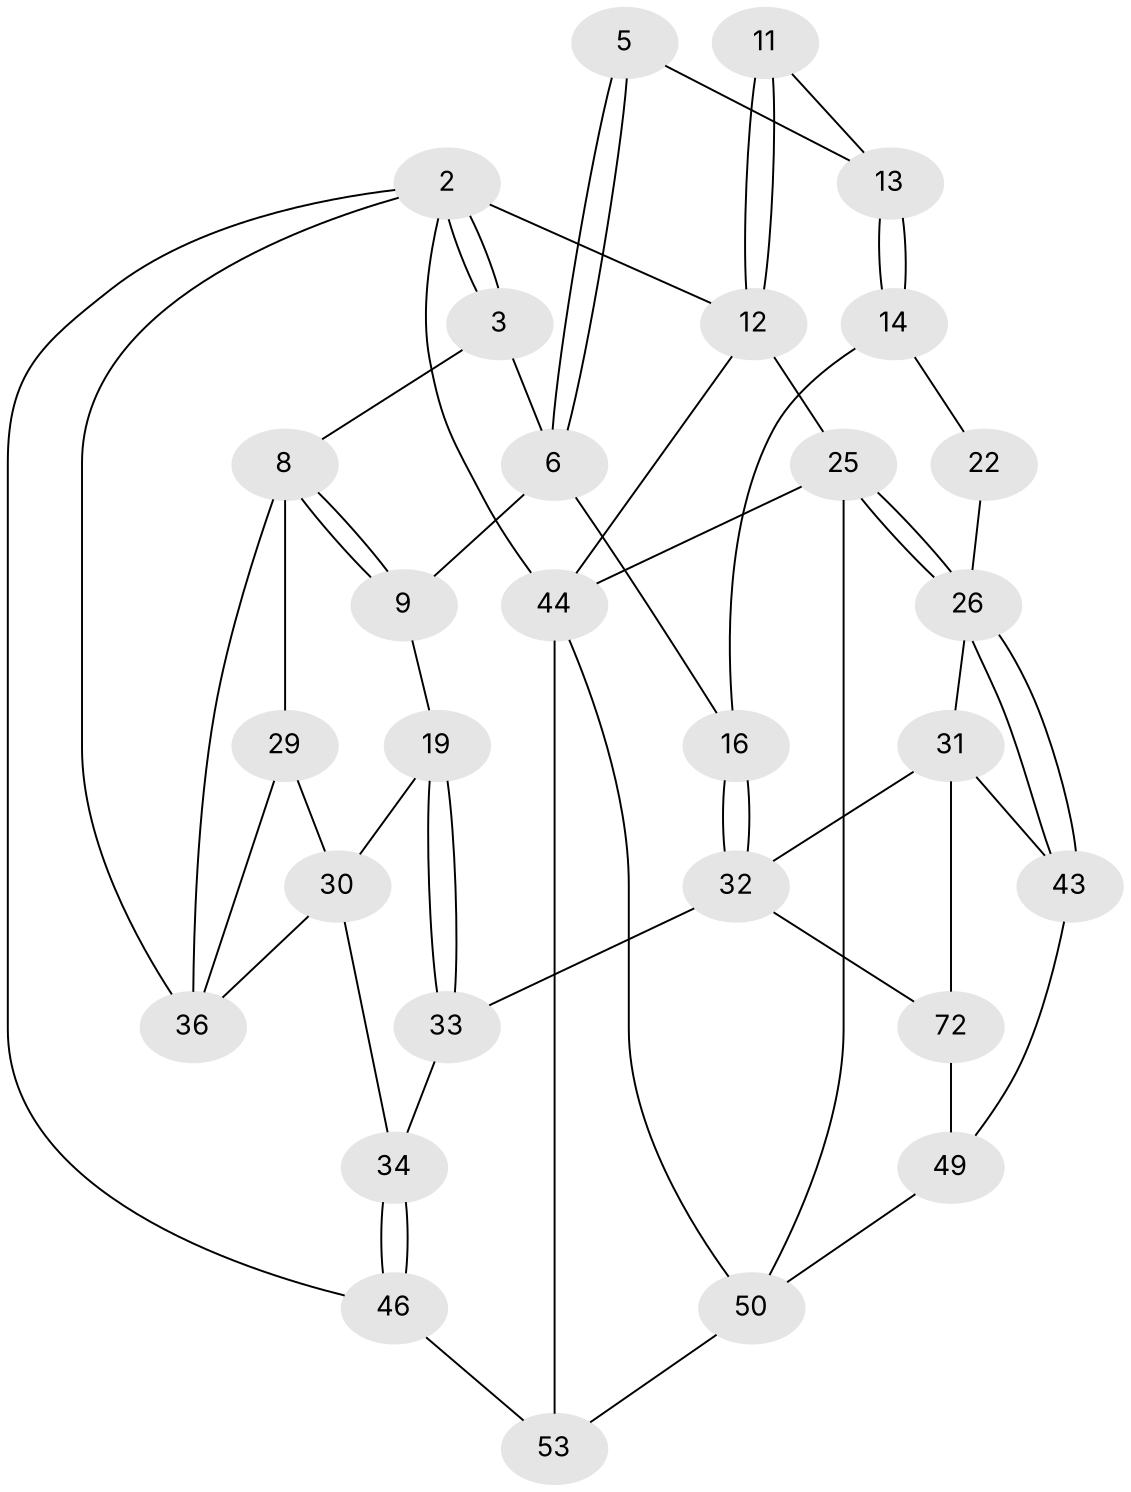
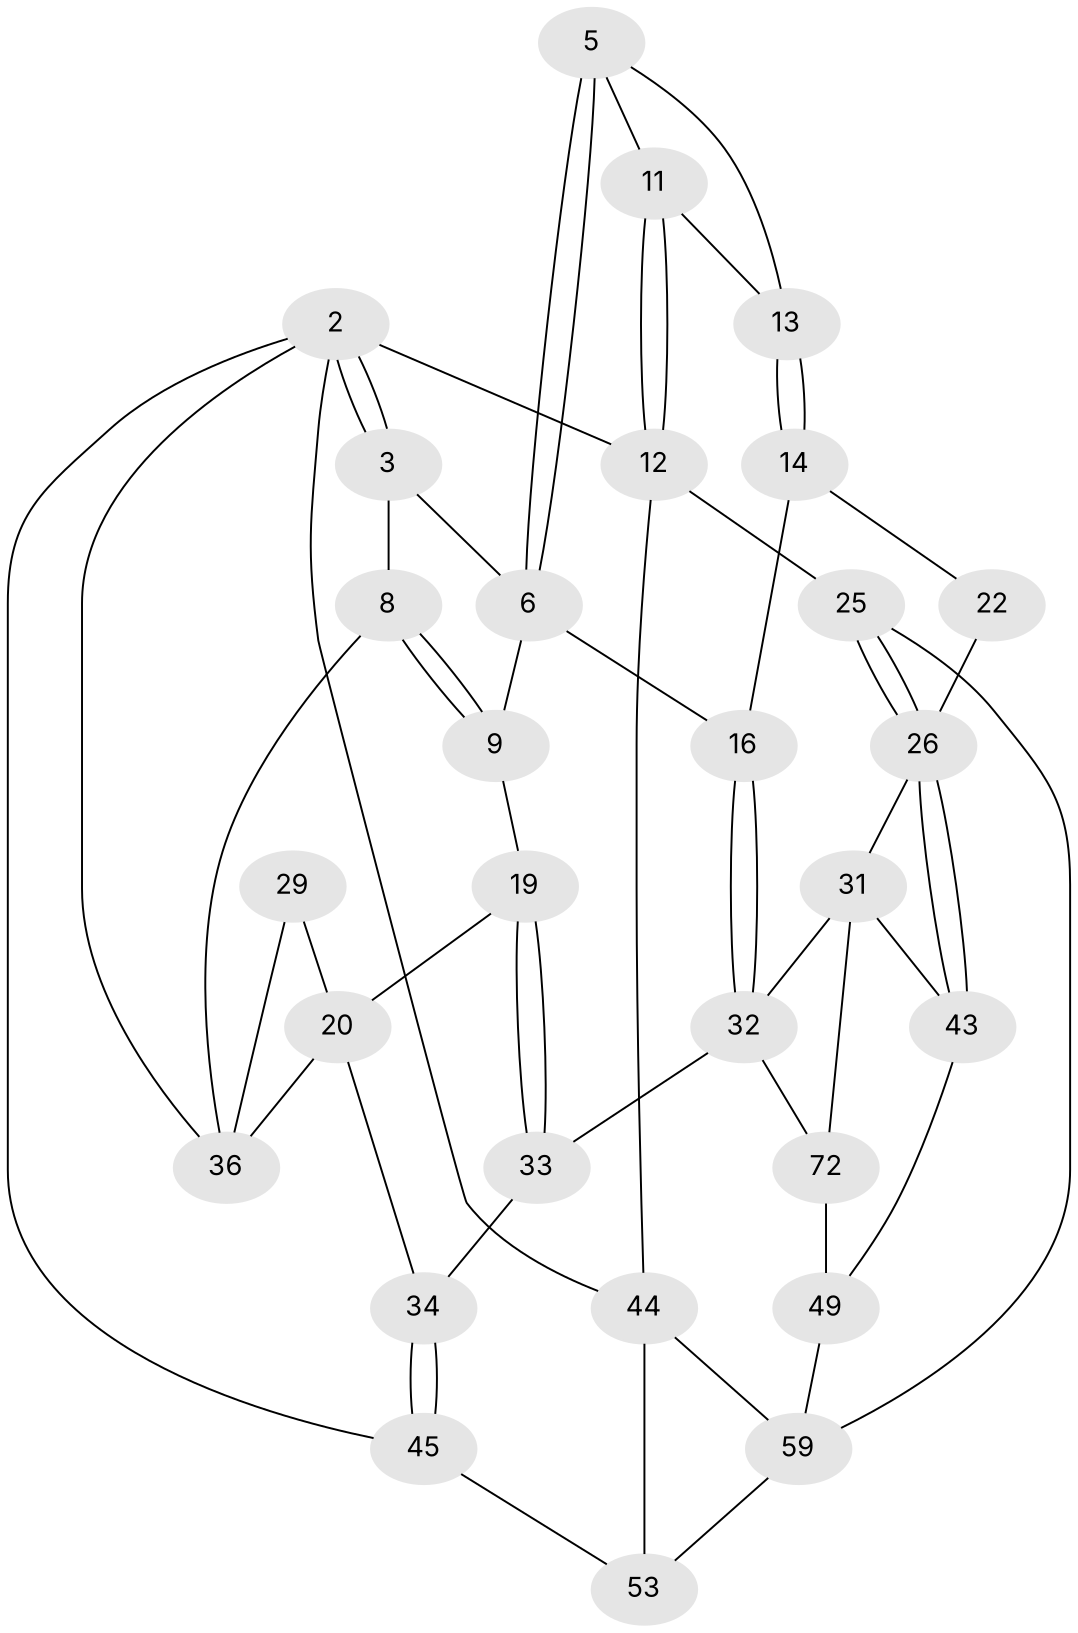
edge "5" -- "11": added
edge "25" -- "44": removed
edge "8" -- "29": removed
node "30": label "30" -> "20"
node "46": label "46" -> "45"
node "50": label "50" -> "59"
